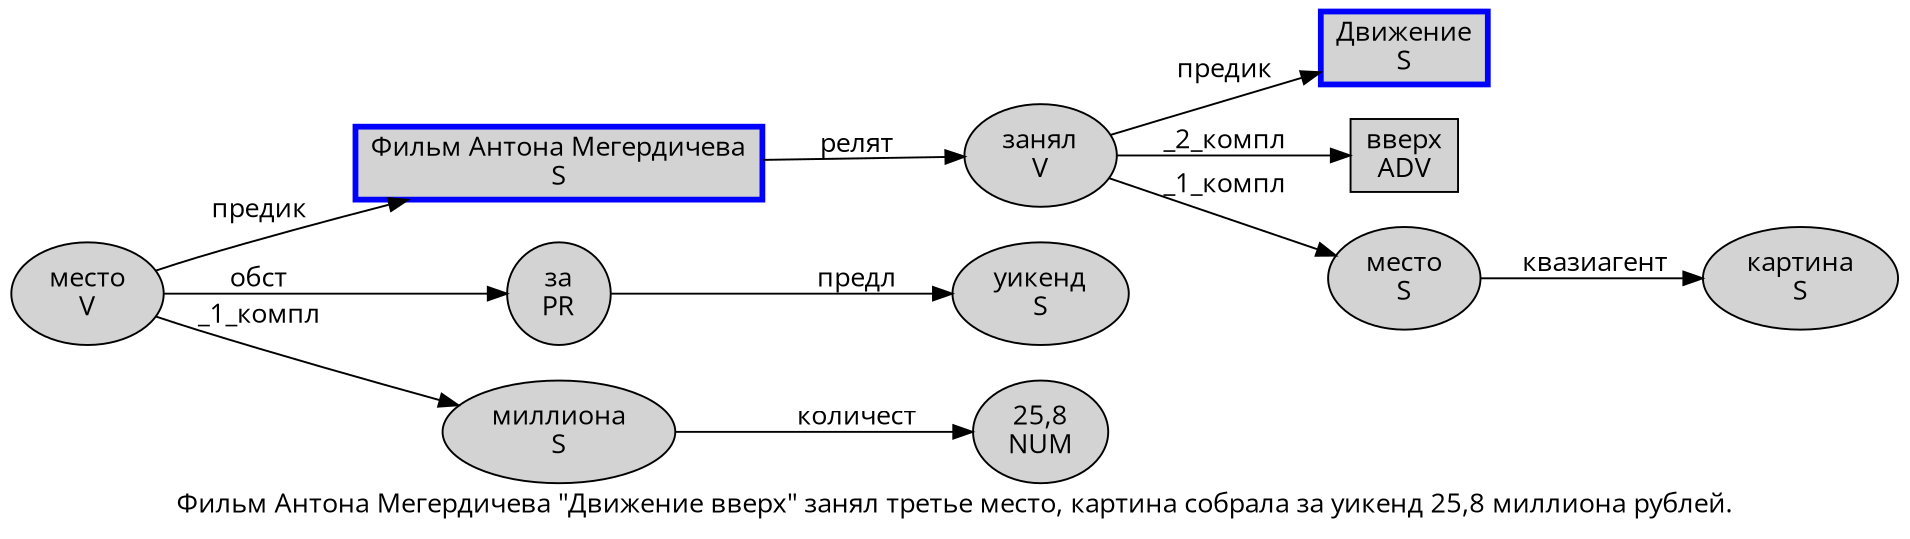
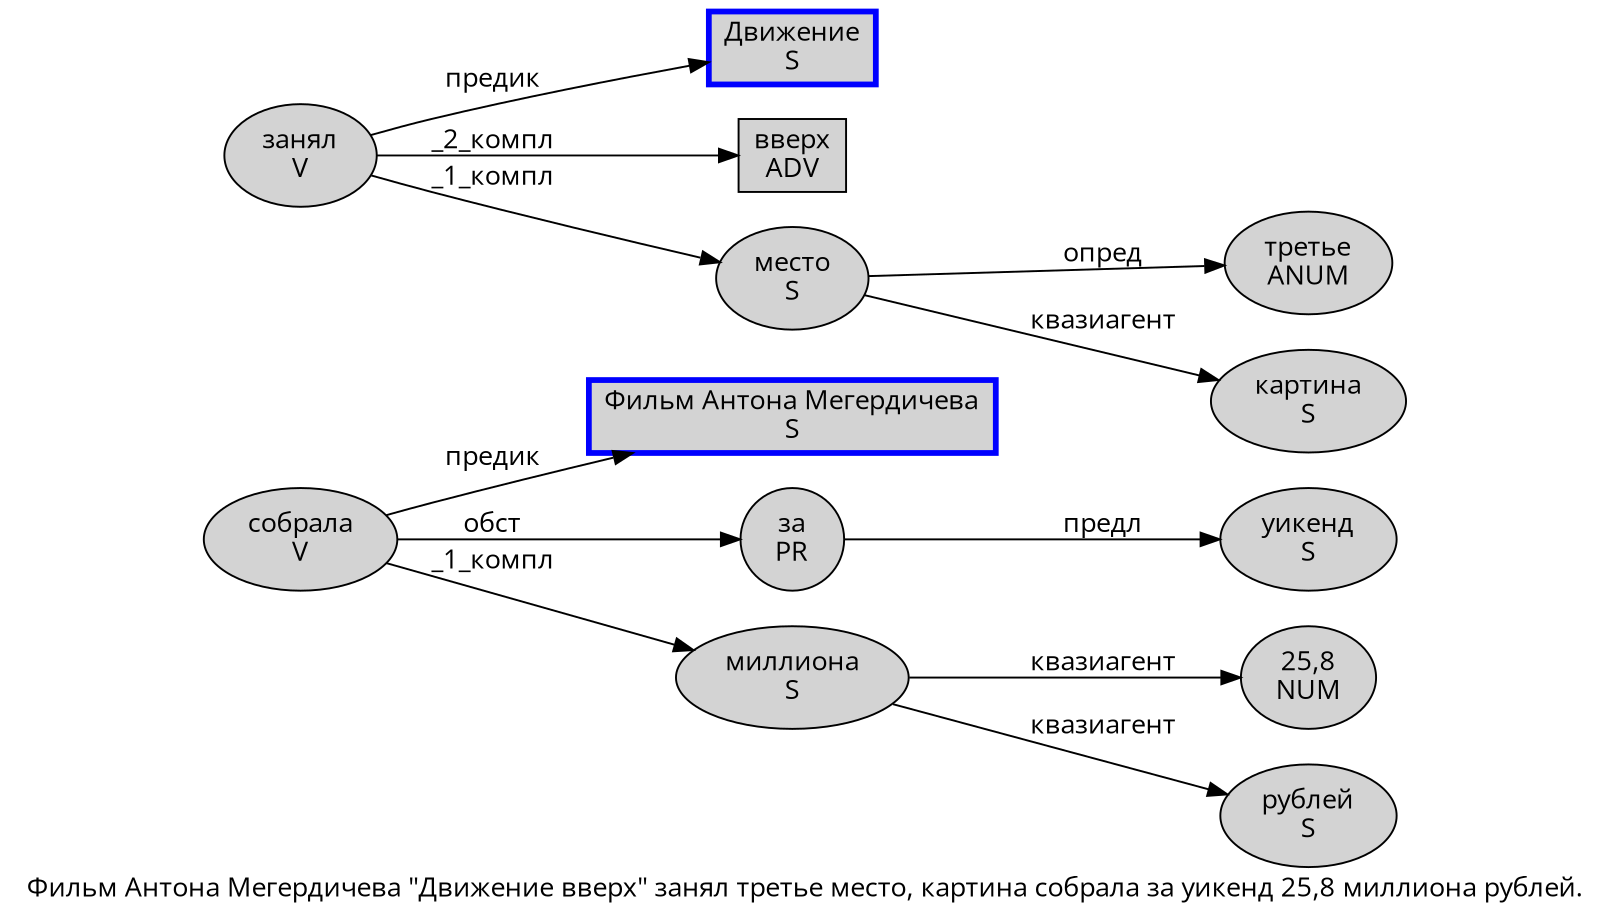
edge "Фильм Антона Мегердичева S" -> "занял V": removed, label "релят"
node "третье ANUM": added
node "место V": label "место V" -> "собрала V"
edge "миллиона S" -> "25,8 NUM": label "количест" -> "квазиагент"
node "рублей S": added
